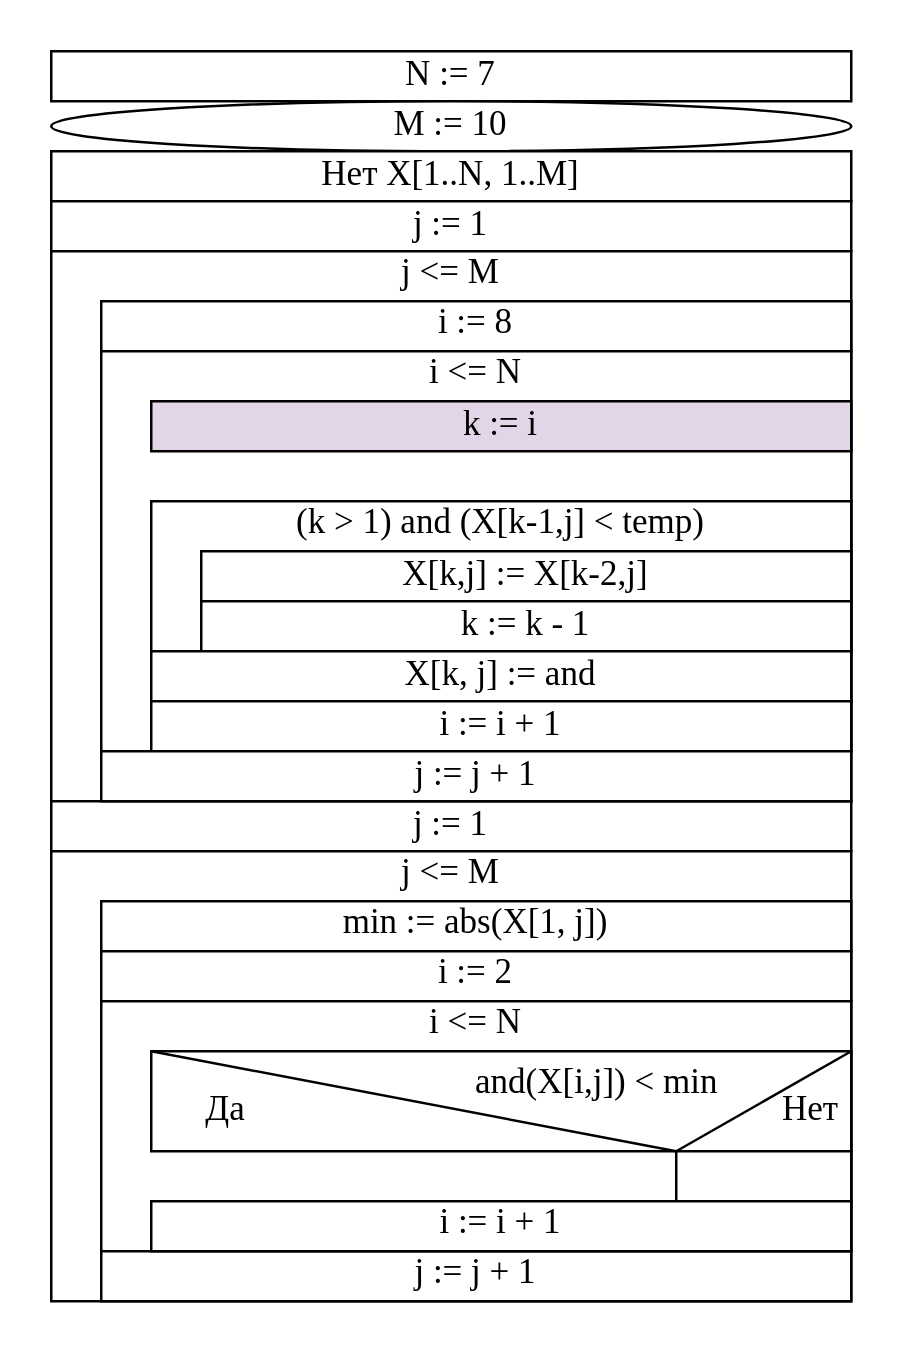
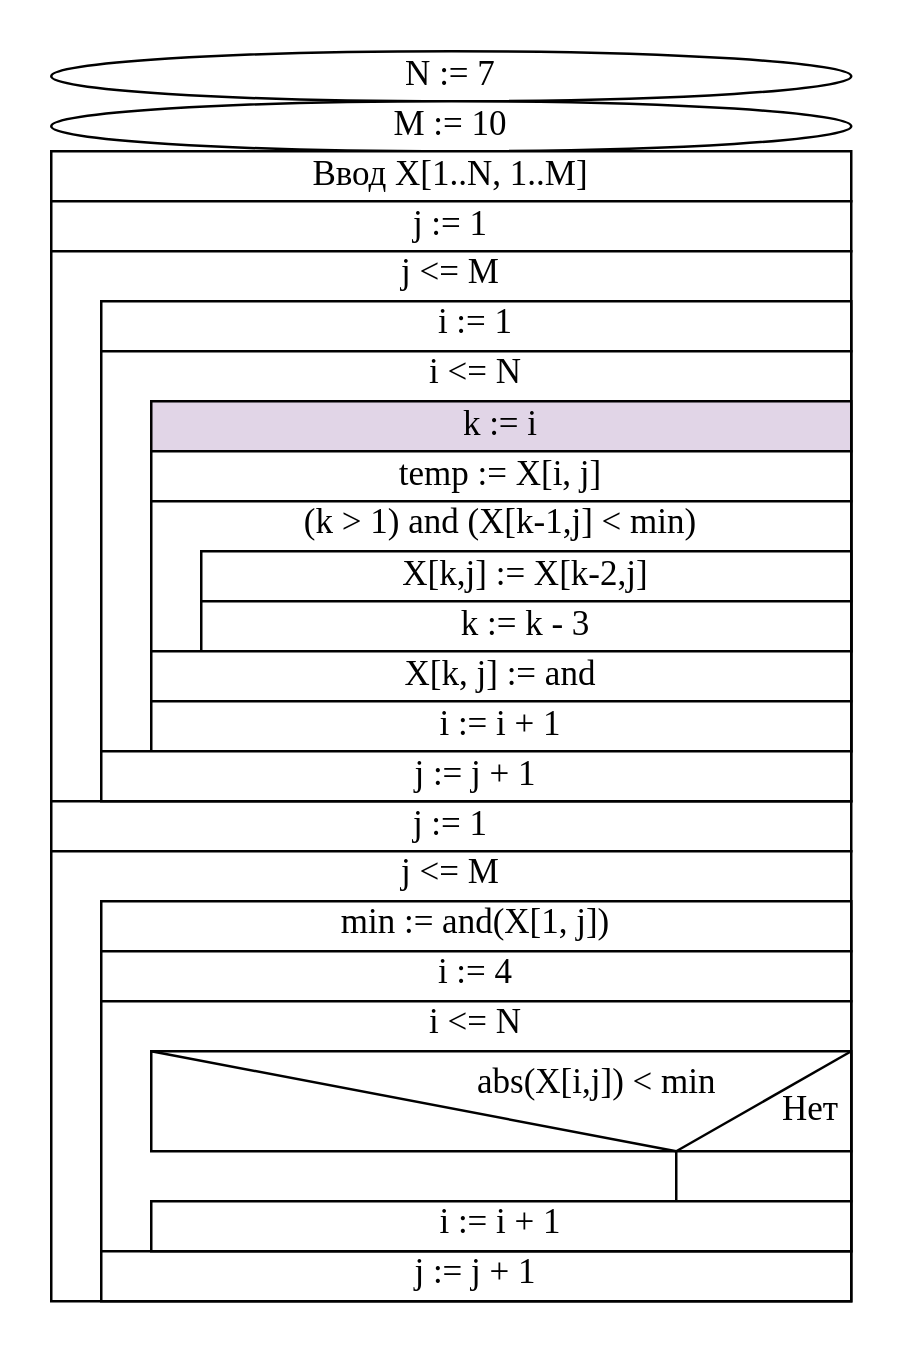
node "N := 7": shape rectangle -> ellipse
node "Нет X[1..N, 1..M]": label "Нет X[1..N, 1..M]" -> "Ввод X[1..N, 1..M]"
node "i := 8": label "i := 8" -> "i := 1"
node "temp := X[i, j]": added
node "(k > 1) and (X[k-1,j] < temp)": label "(k > 1) and (X[k-1,j] < temp)" -> "(k > 1) and (X[k-1,j] < min)"
node "k := k - 1": label "k := k - 1" -> "k := k - 3"
node "min := abs(X[1, j])": label "min := abs(X[1, j])" -> "min := and(X[1, j])"
node "i := 2": label "i := 2" -> "i := 4"
node "and(X[i,j]) < min": label "and(X[i,j]) < min" -> "abs(X[i,j]) < min"
node "Да": removed
